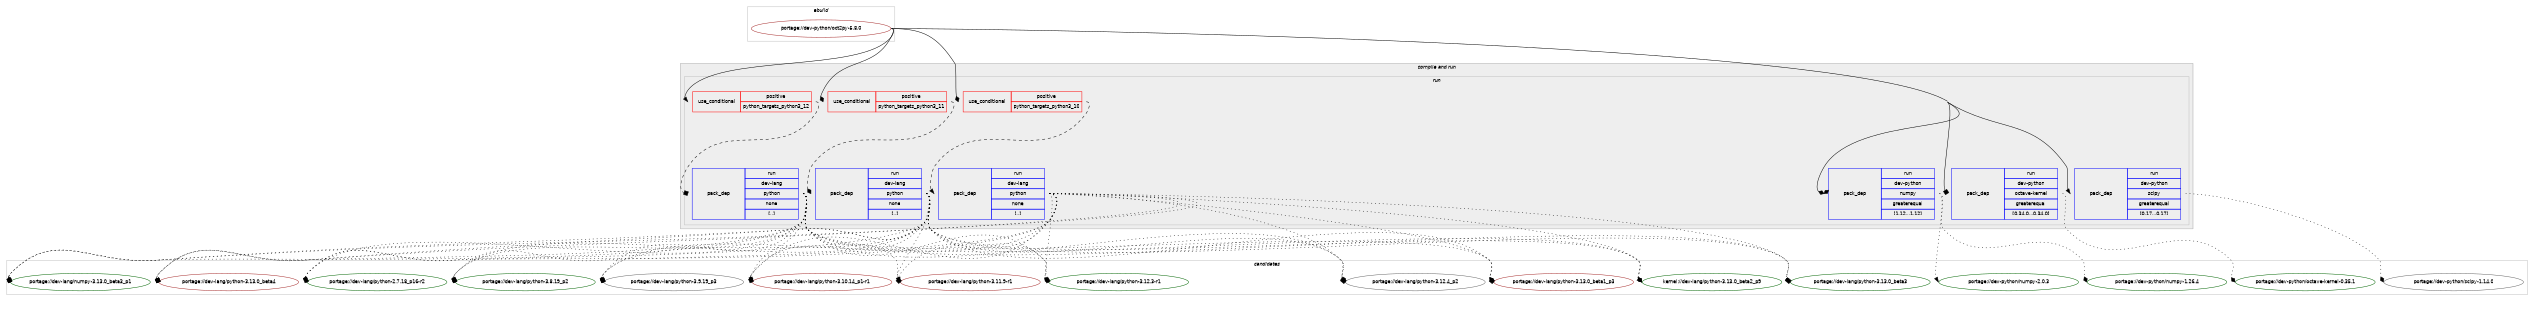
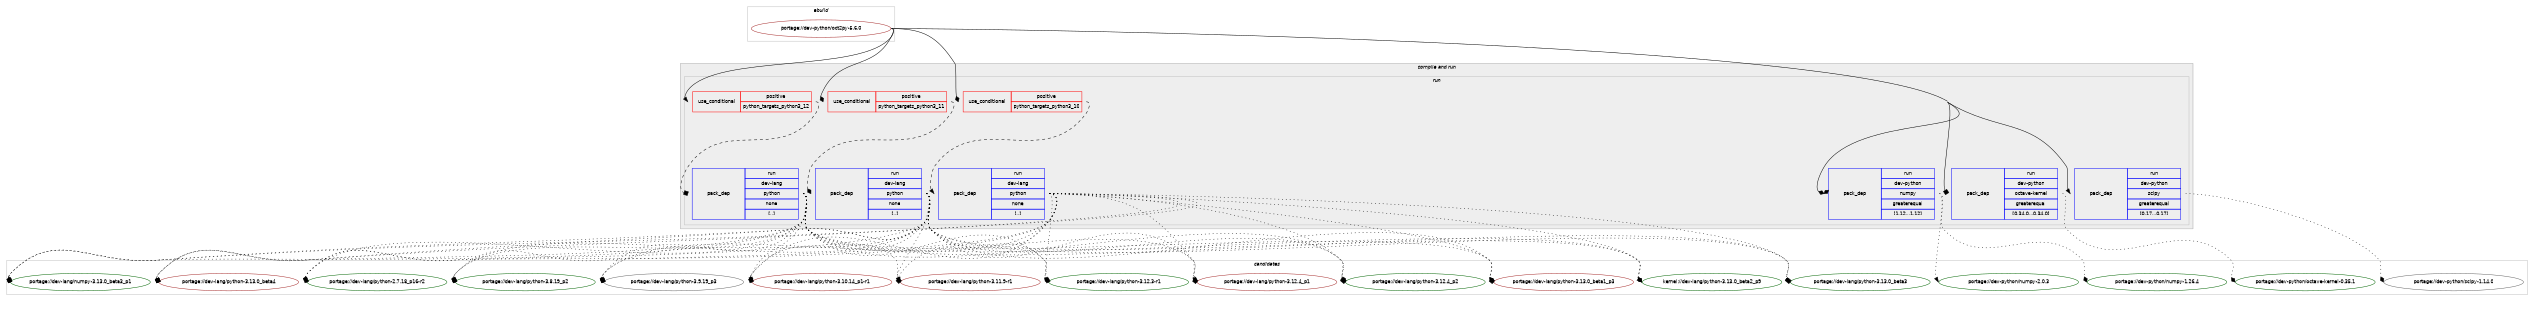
node "portage://dev-python/oct2py-5.8.0": label "portage://dev-python/oct2py-5.8.0" -> "portage://dev-python/oct2py-5.6.0"
node "portage://dev-lang/python-3.12.4_p1": added
node "portage://dev-lang/python-3.12.4_p2": color gray40 -> darkgreen
